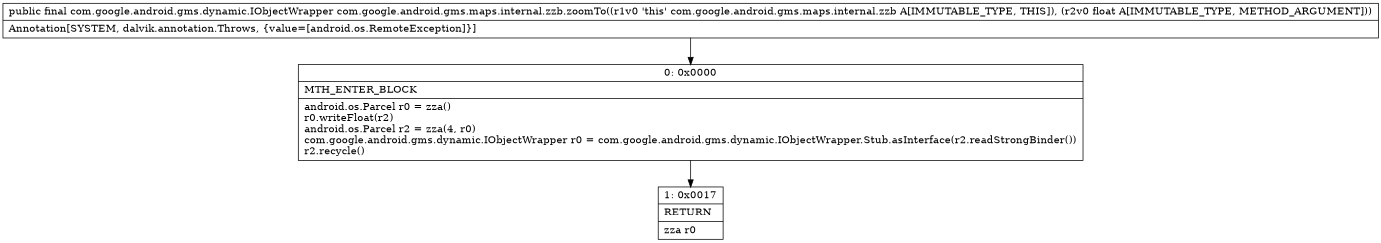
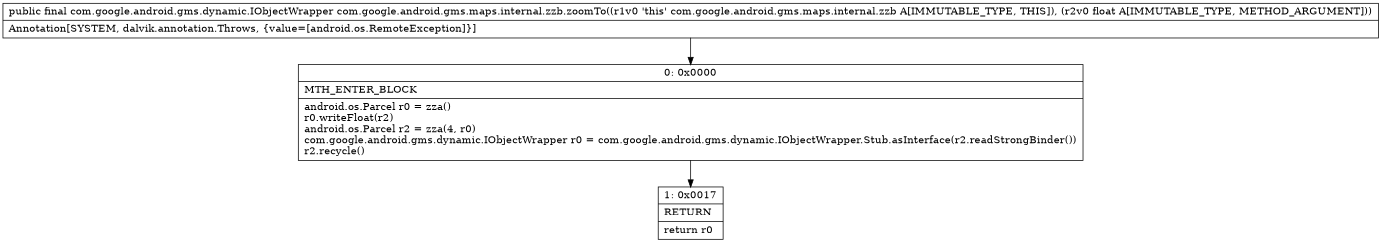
node "1: 0x0017": text "zza r0" -> "return r0"
